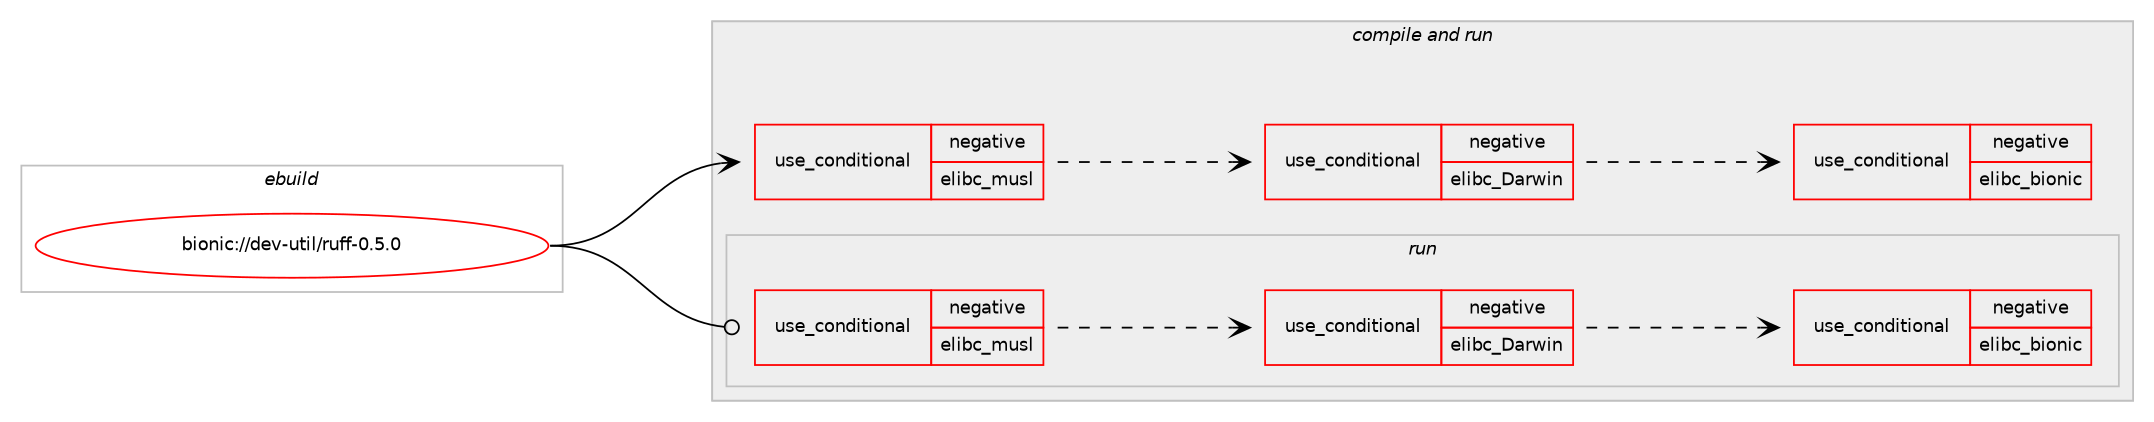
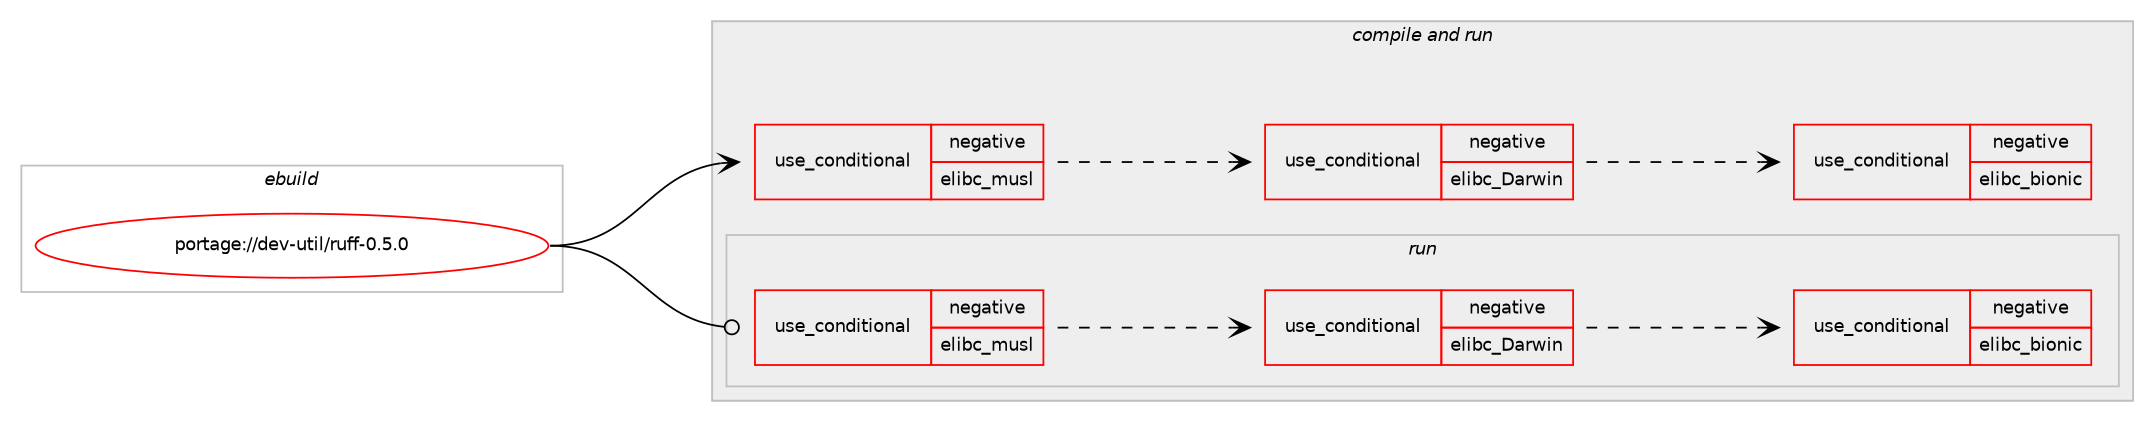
node "bionic://dev-util/ruff-0.5.0": label "bionic://dev-util/ruff-0.5.0" -> "portage://dev-util/ruff-0.5.0"
